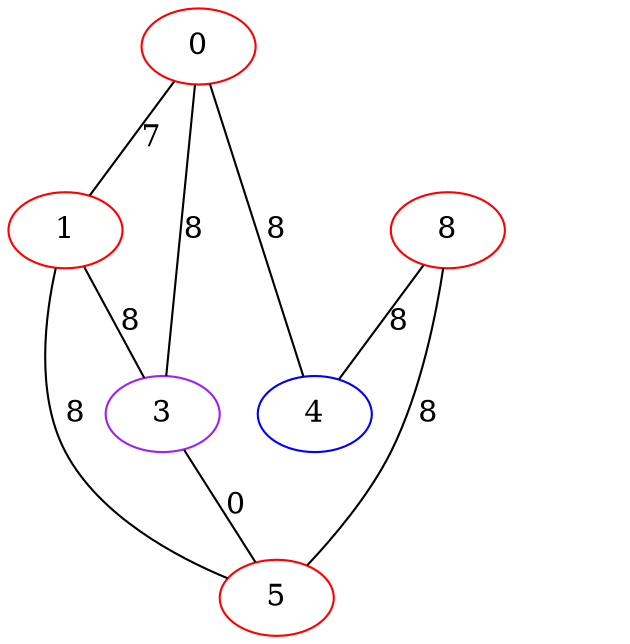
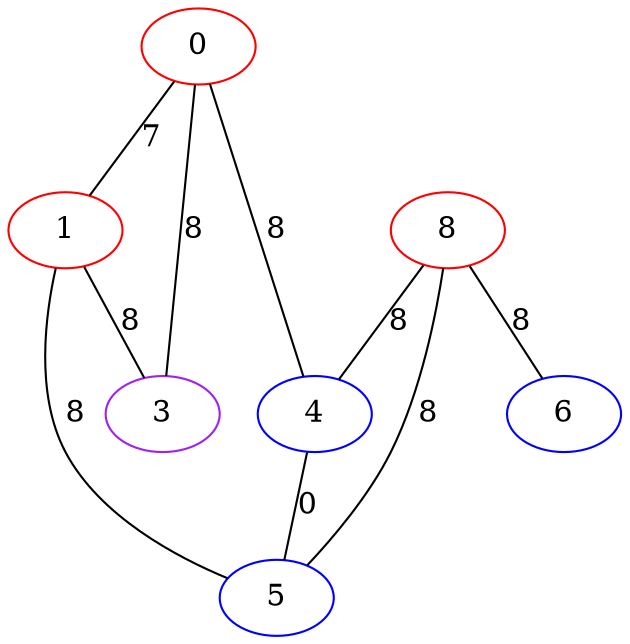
node "6": added
edge "3" -- "5": now "4" -- "5"
node "5": color red -> blue
